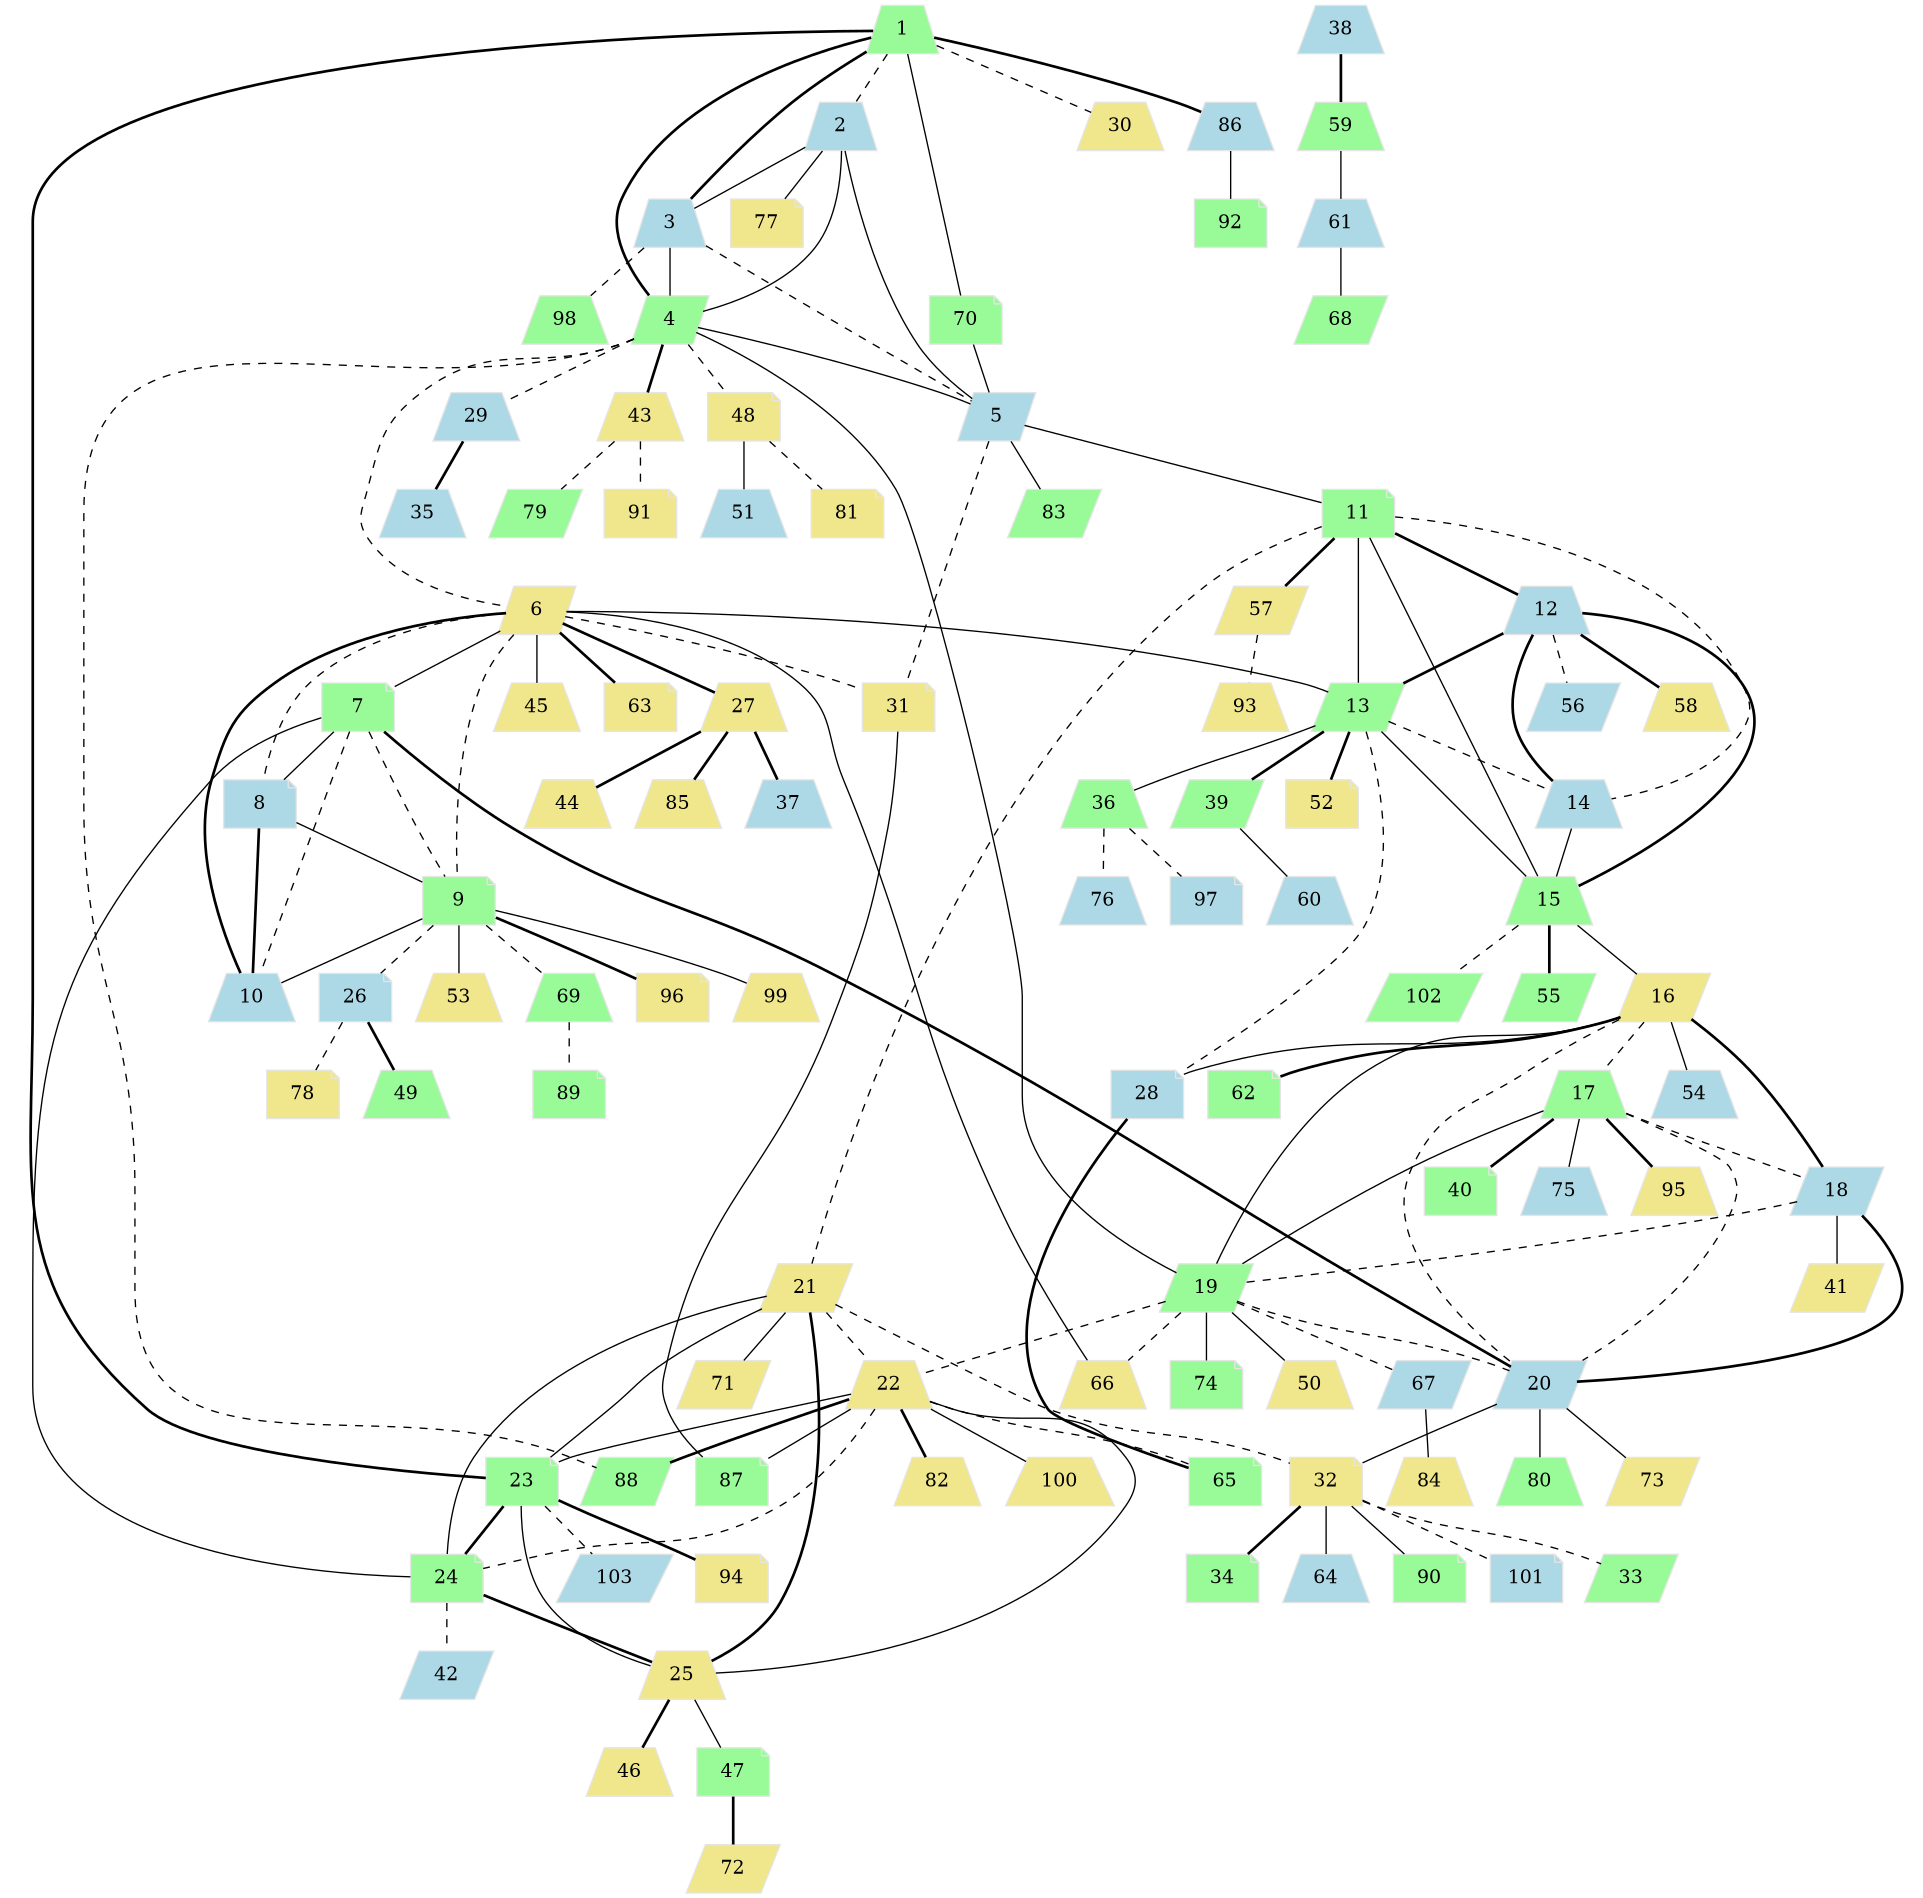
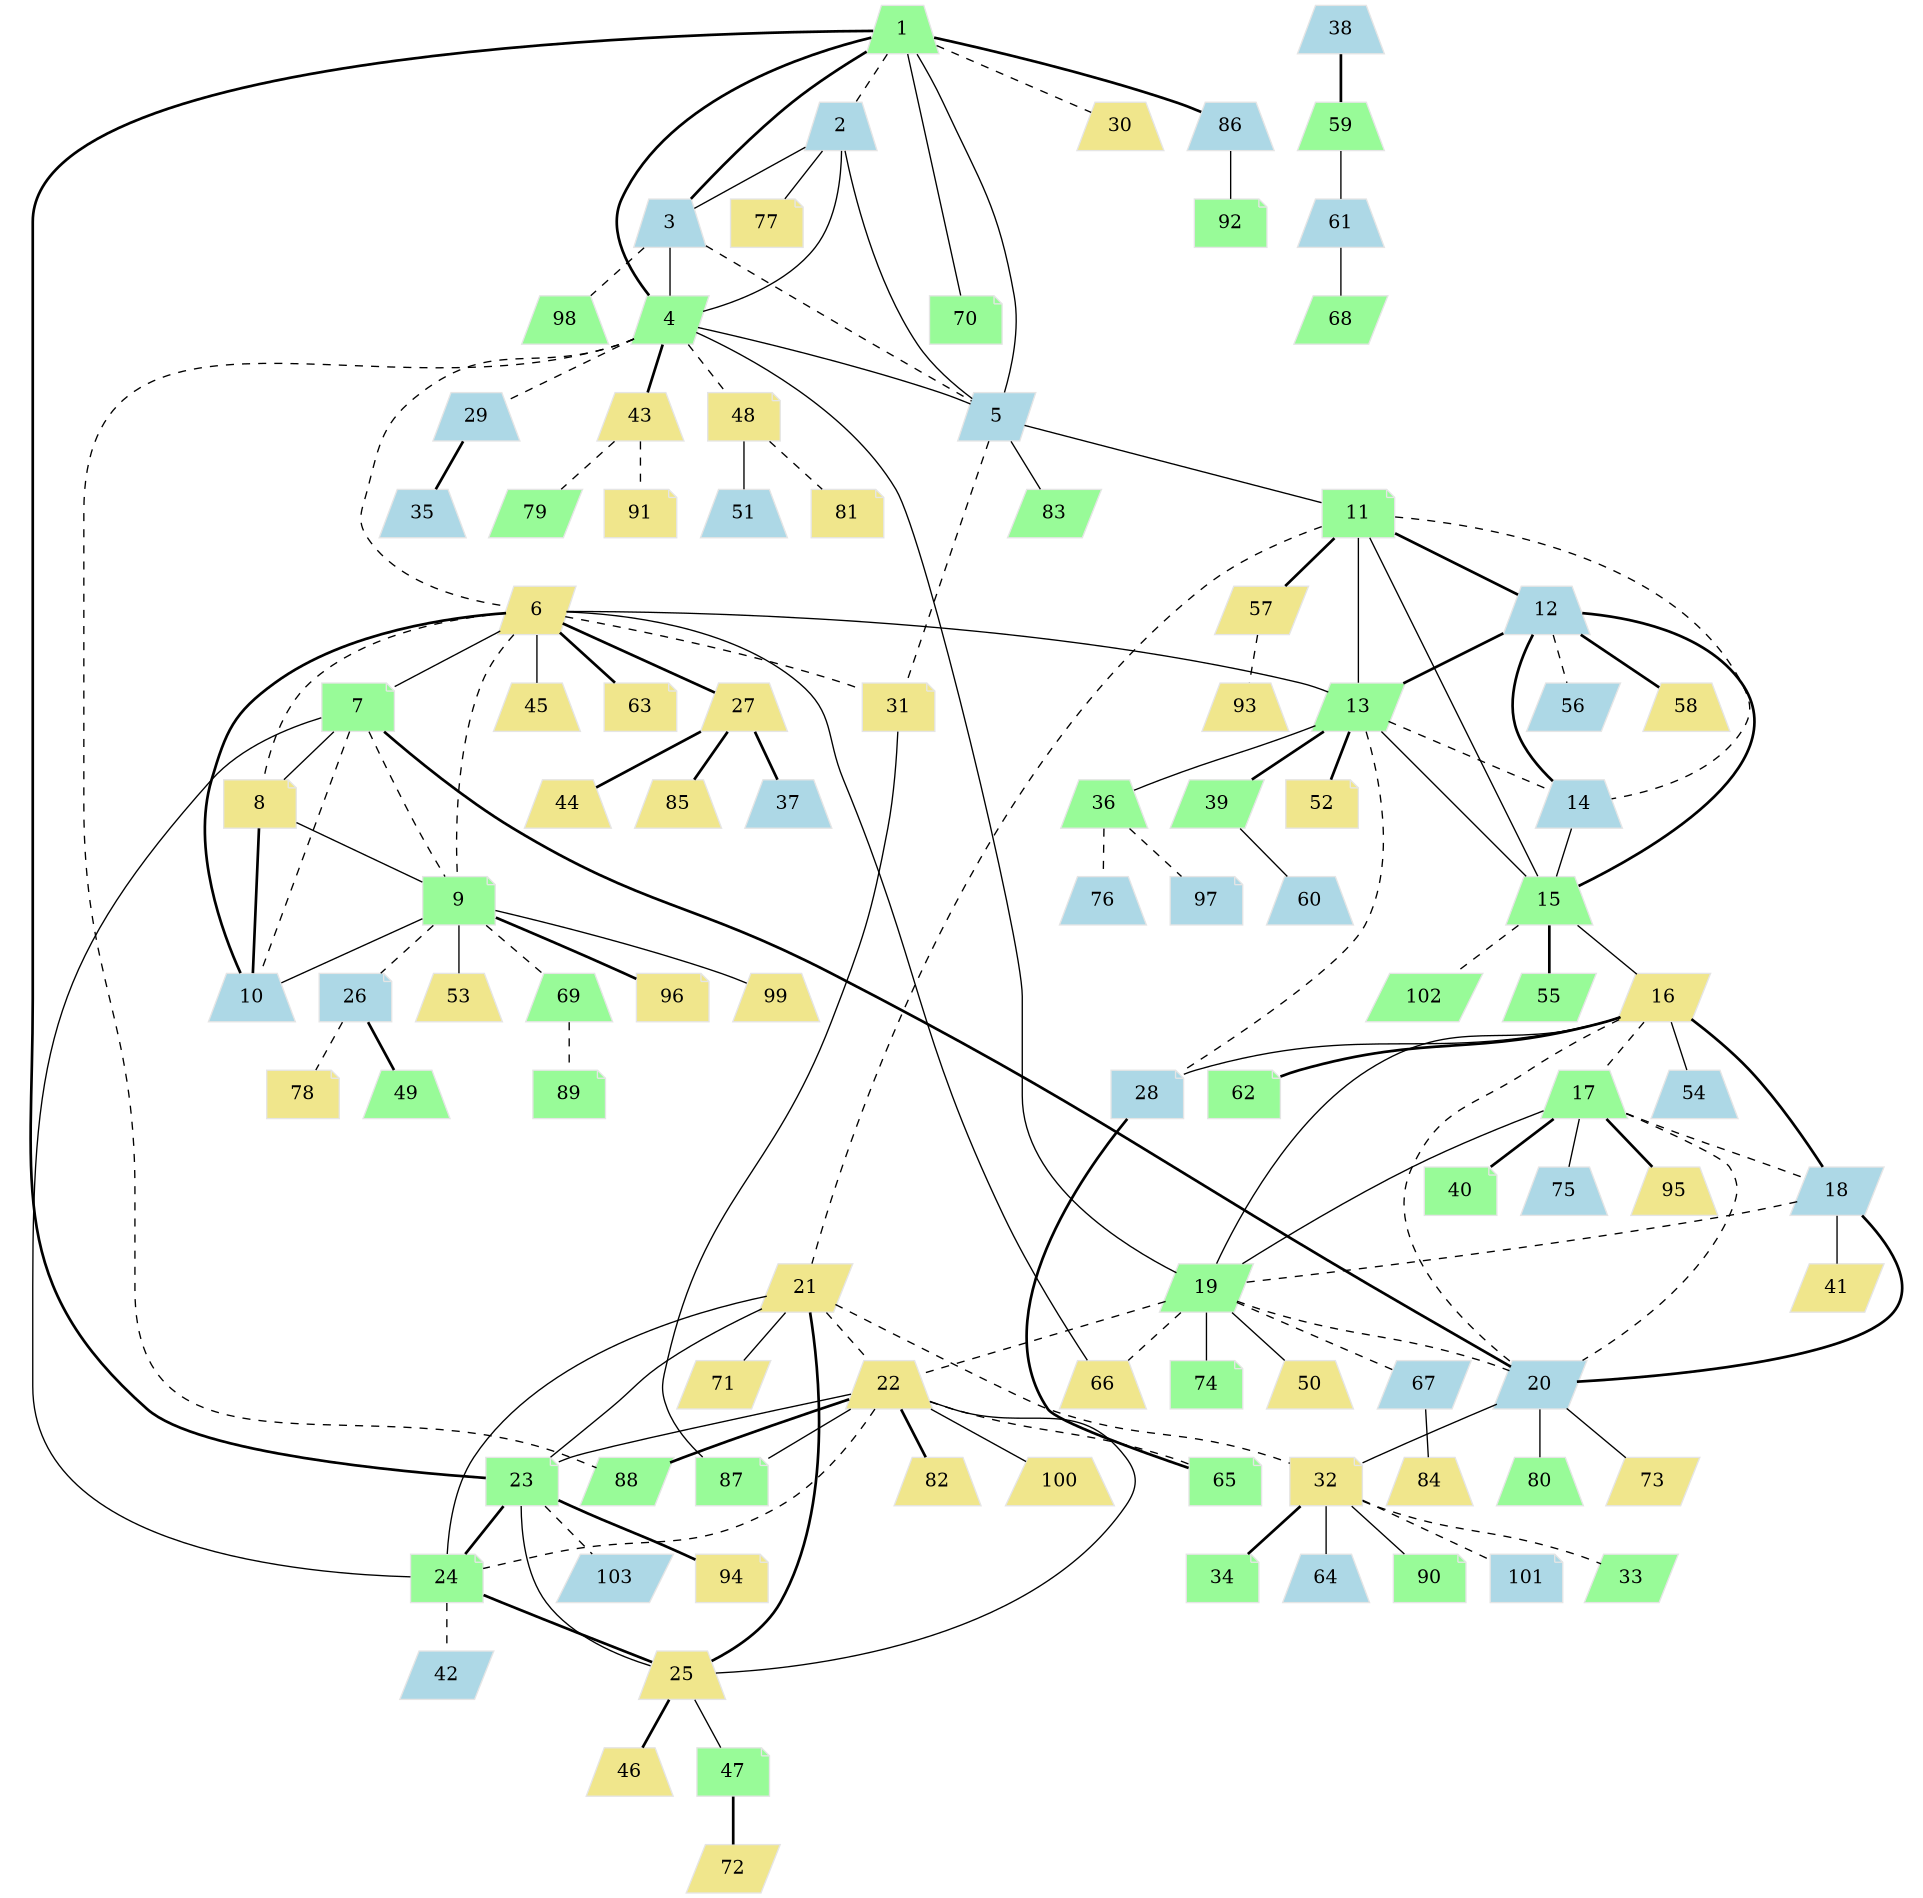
edge "70" -- "5": now "1" -- "5"
node "8": fillcolor lightblue -> khaki
